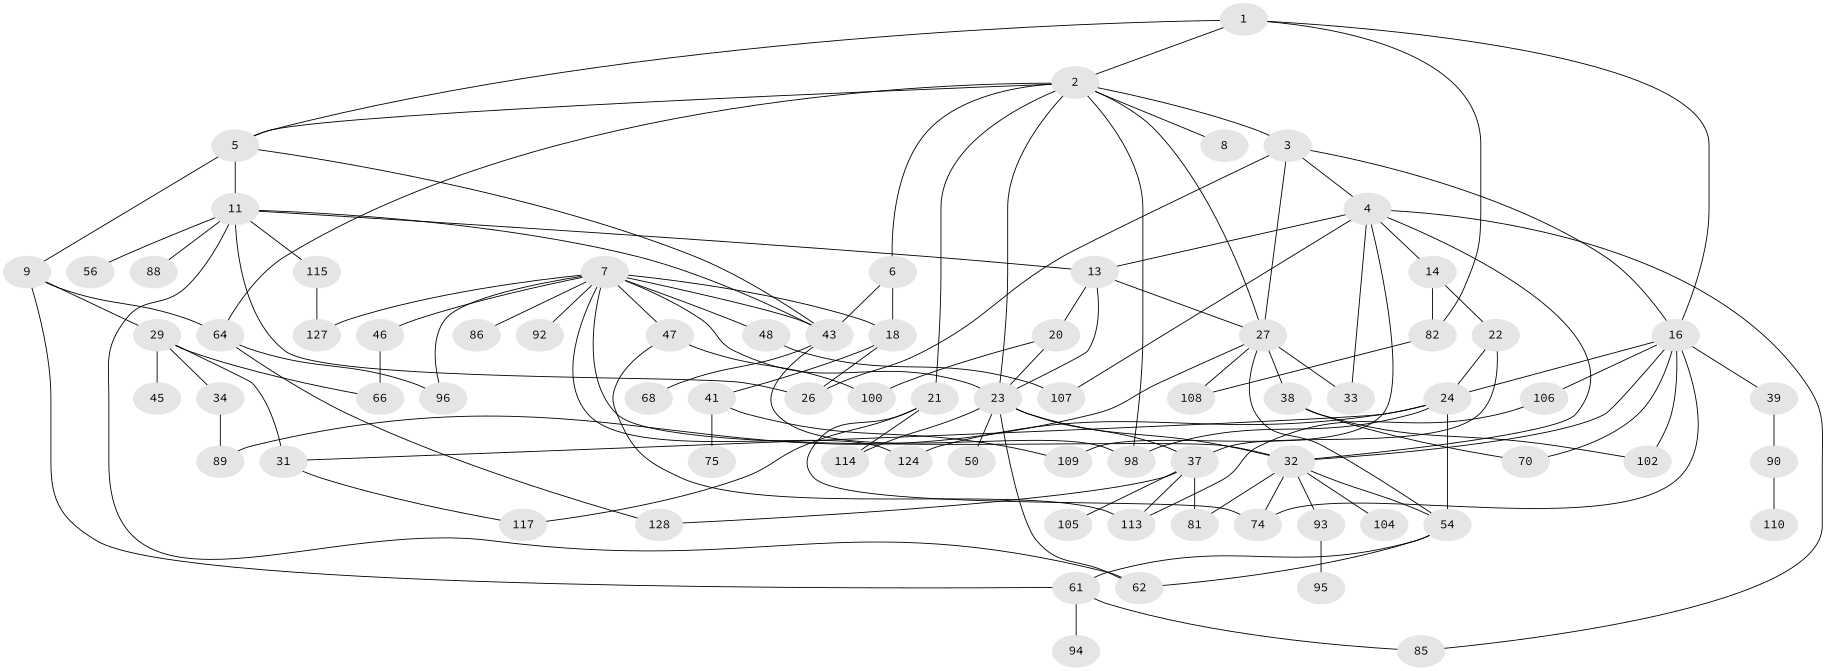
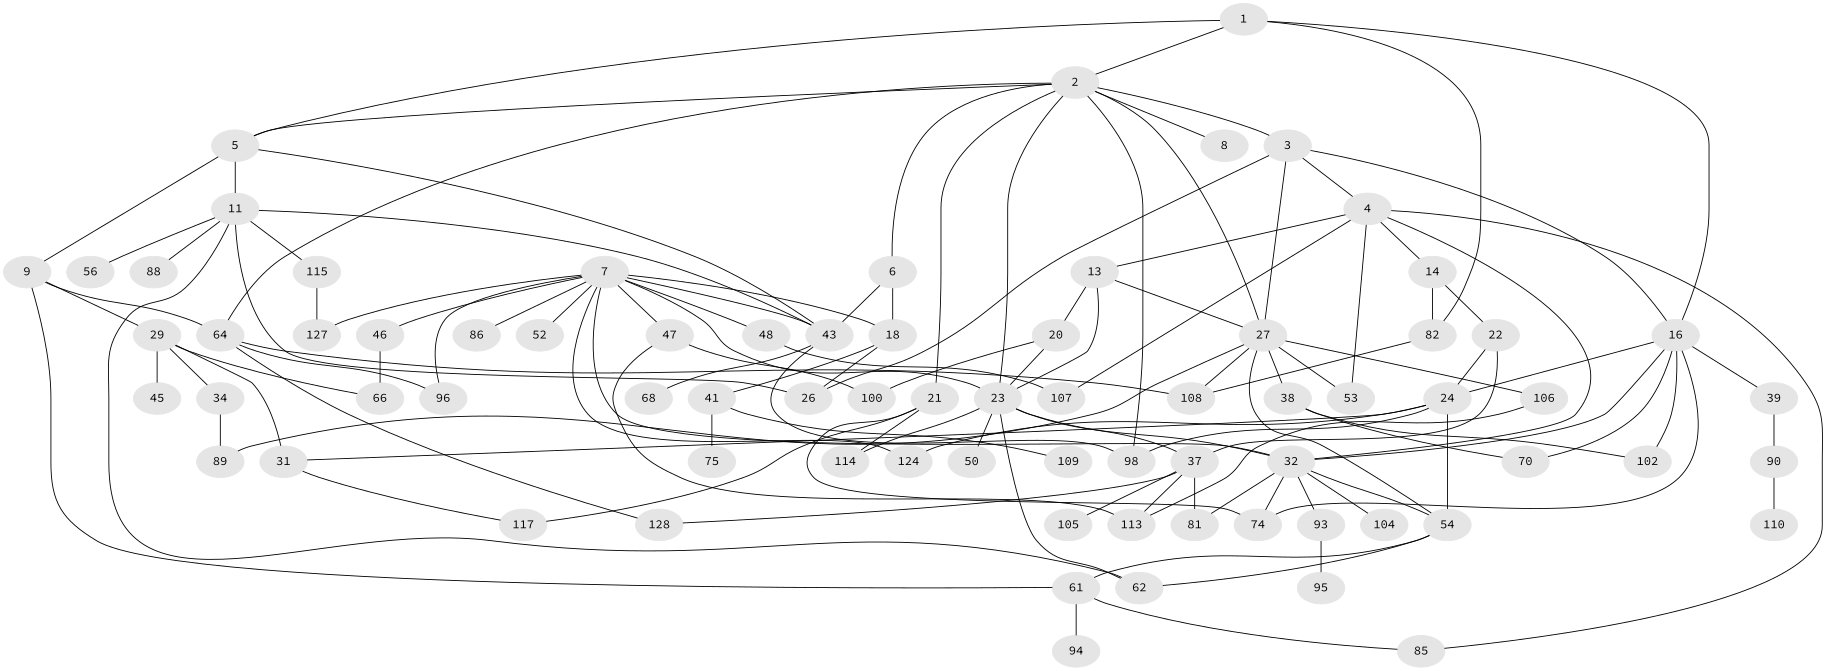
edge "11" -- "13": removed
node "92": label "92" -> "52"
edge "16" -- "106": now "27" -- "106"
edge "64" -- "108": added
node "33": label "33" -> "53"
edge "4" -- "109": removed
